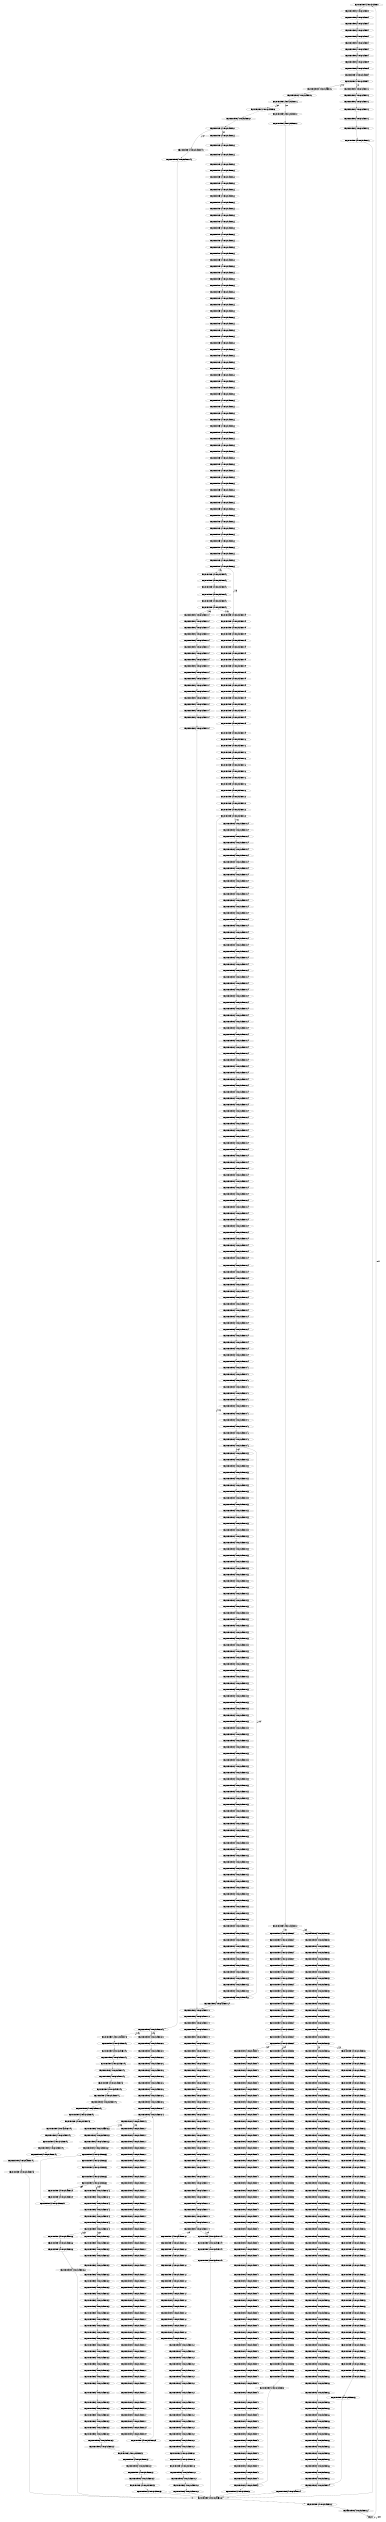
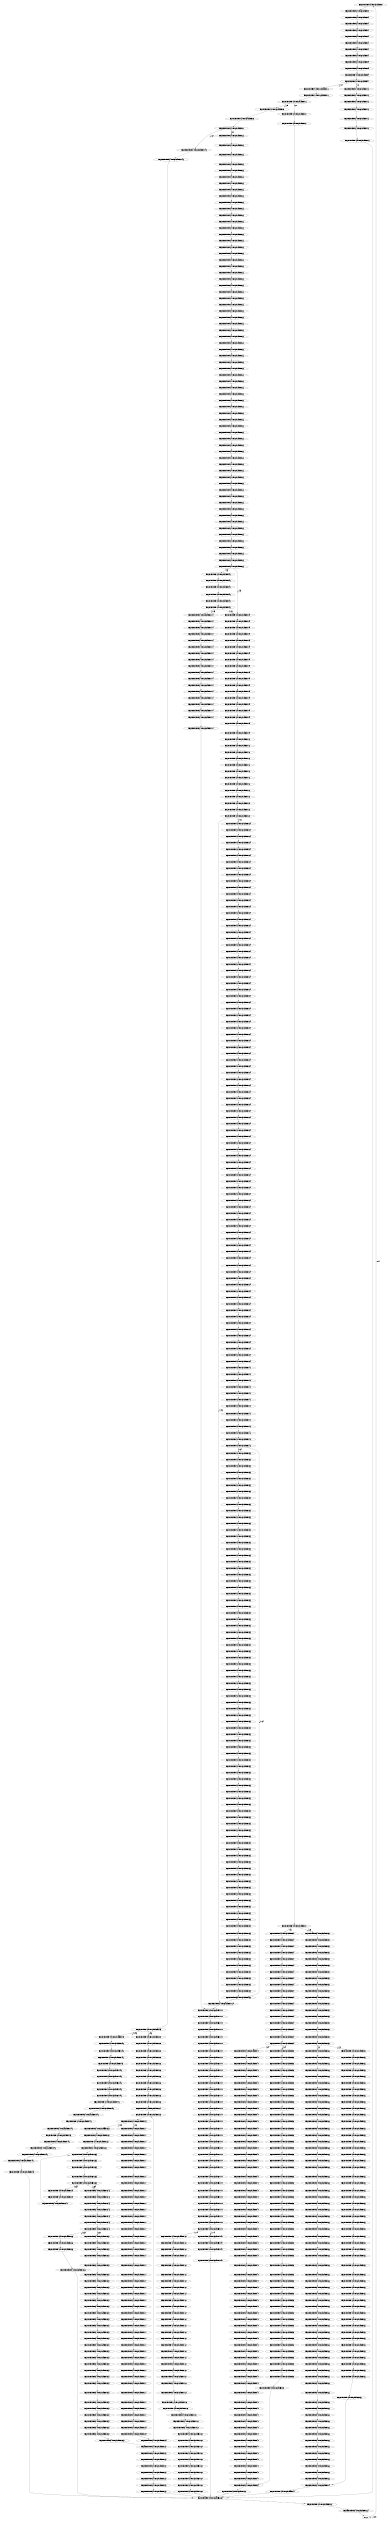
node "LEGUP_F___ieee754_rem_pio2f_BB__214": label "LEGUP_F___ieee754_rem_pio2f_BB__214" -> "LEGUP_F___ieee754_ieee_pio2f_BB__214"
